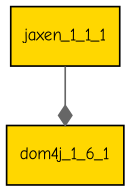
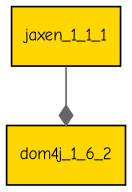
node "dom4j_1_6_1": label "dom4j_1_6_1" -> "dom4j_1_6_2"
